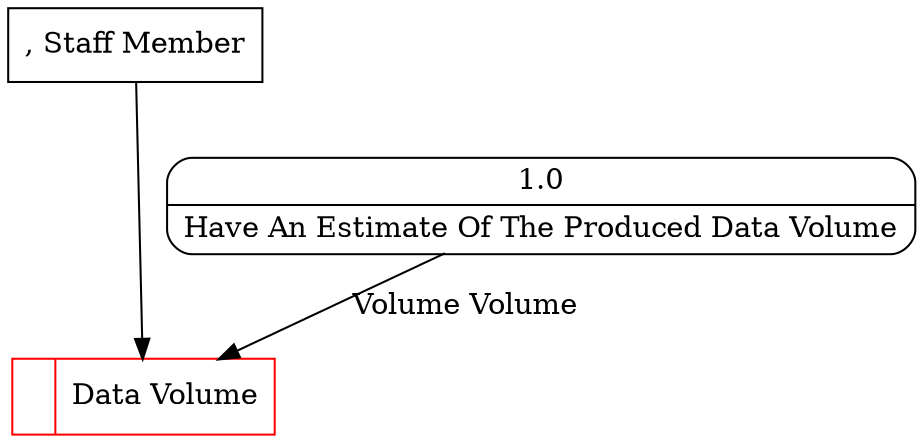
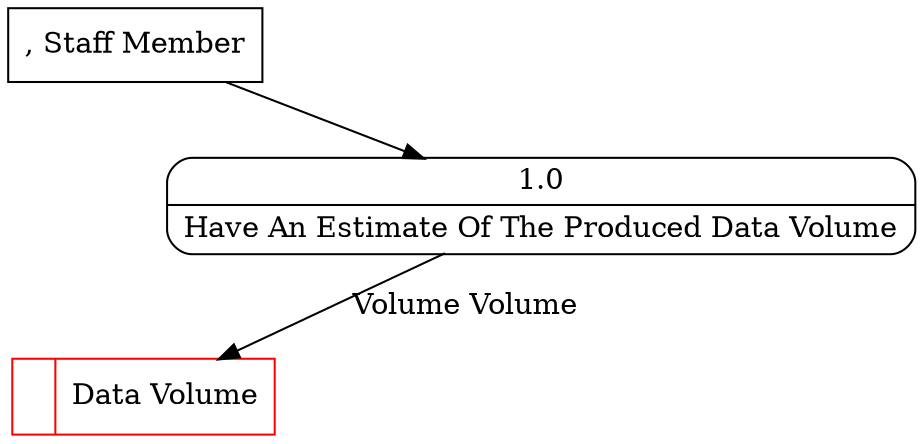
edge ", Staff Member" -> "Data Volume": now ", Staff Member" -> "1.0"
